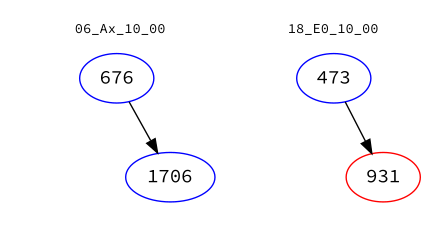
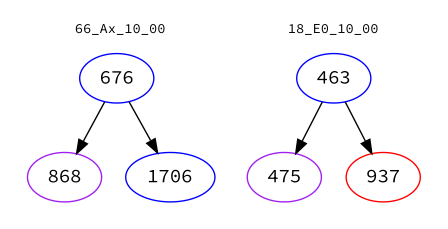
cluster "06_Ax_10_00": label "06_Ax_10_00" -> "66_Ax_10_00"
node "473": label "473" -> "463"
node "868": added
node "475": added
node "931": label "931" -> "937"
